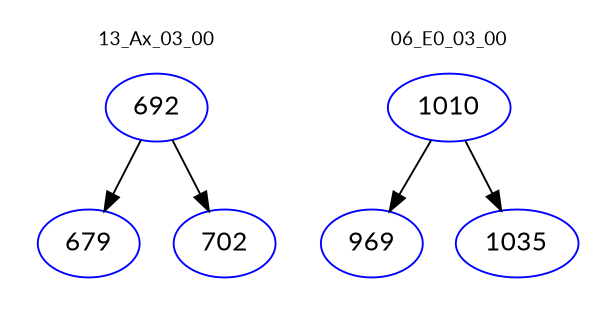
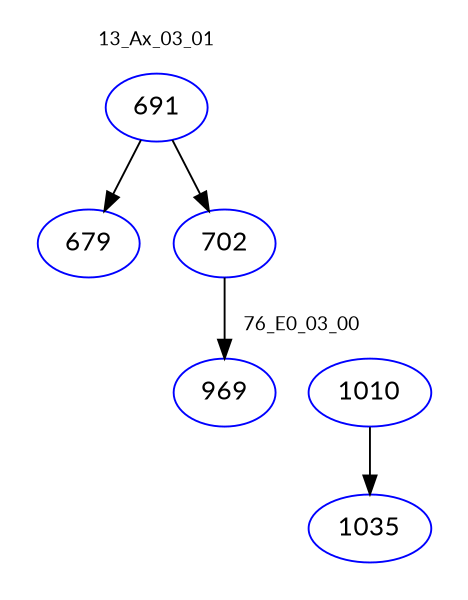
cluster "13_Ax_03_00": label "13_Ax_03_00" -> "13_Ax_03_01"
cluster "06_E0_03_00": label "06_E0_03_00" -> "76_E0_03_00"
node "692": label "692" -> "691"
edge "1010" -> "969": now "702" -> "969"
